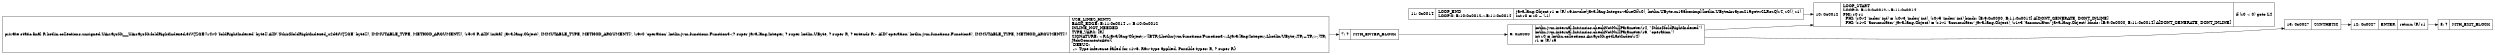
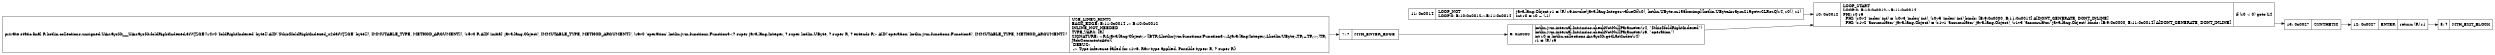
node "11: 0x0014": text "LOOP_END" -> "LOOP_NOT"
node "10: 0x0012": text "PHI: r0 r1" -> "PHI: r0 r6"
node "7: ?": text "MTH_ENTER_BLOCK" -> "MTH_ENTER_EDGE"
edge "9: 0x0000" -> "13: 0x0027": now "10: 0x0012" -> "13: 0x0027"
